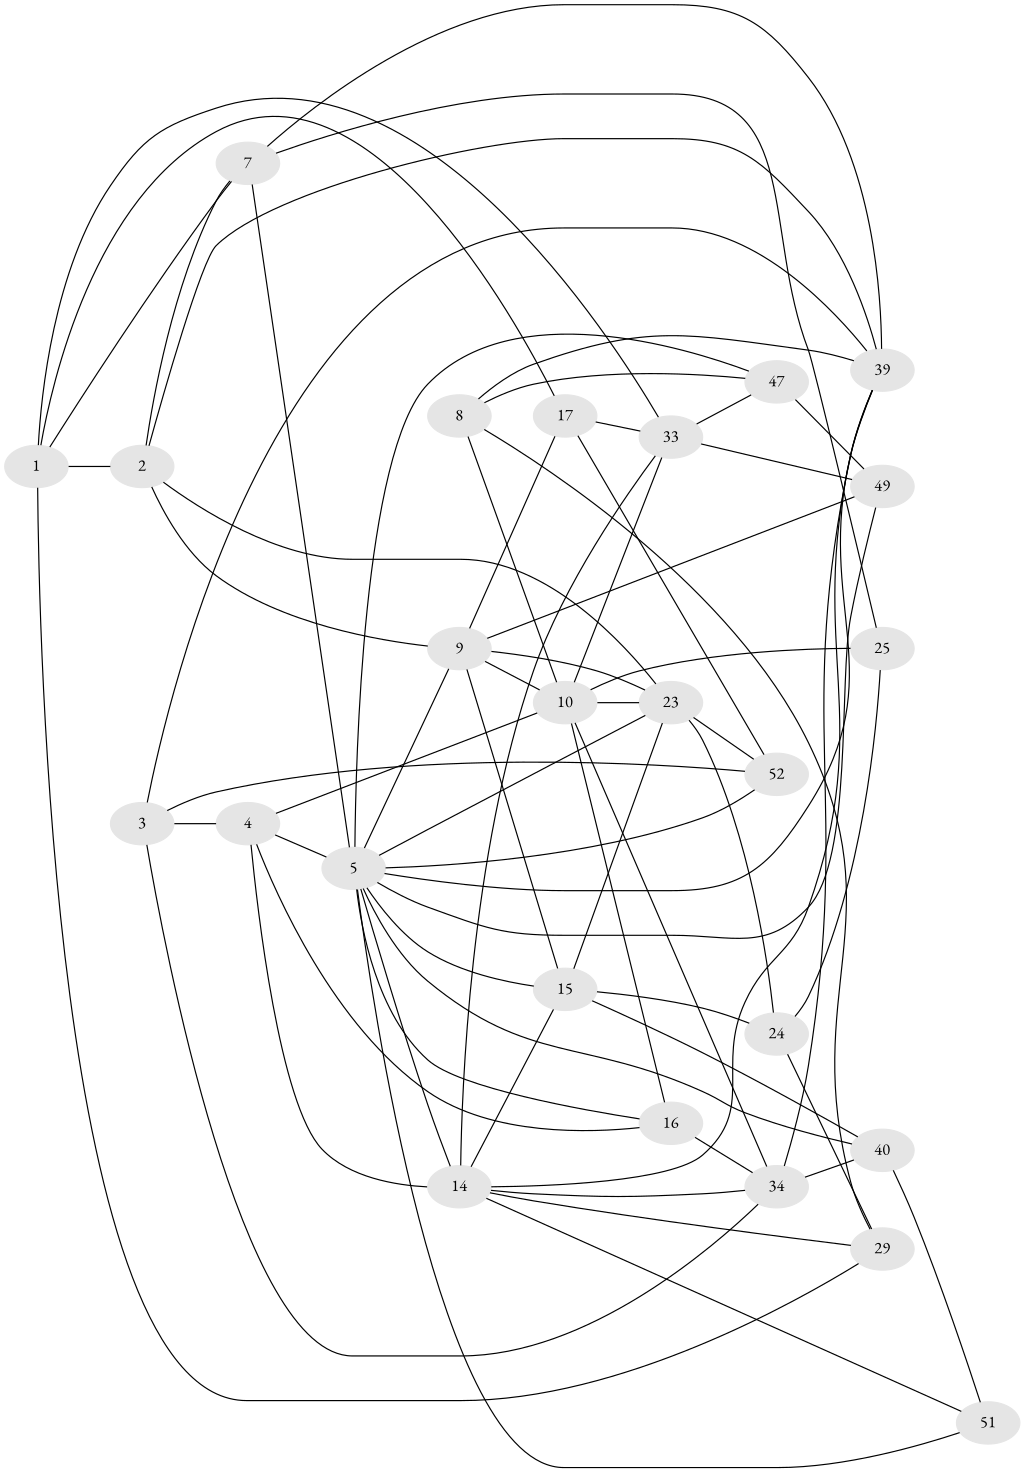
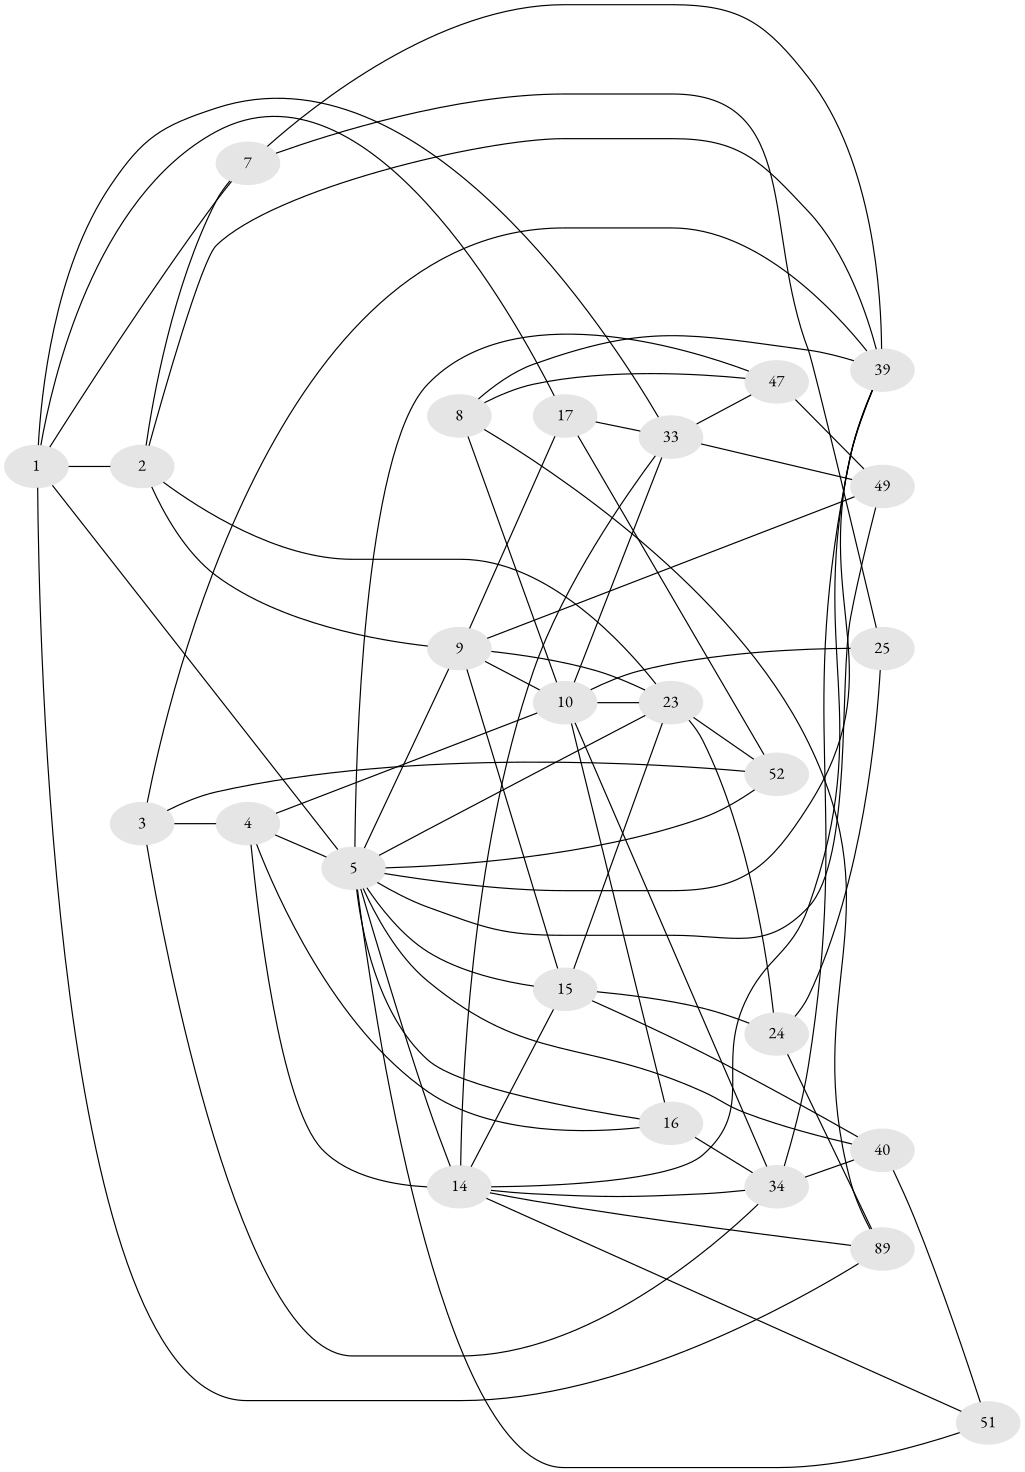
edge "7" -- "5": now "1" -- "5"
node "29": label "29" -> "89"
